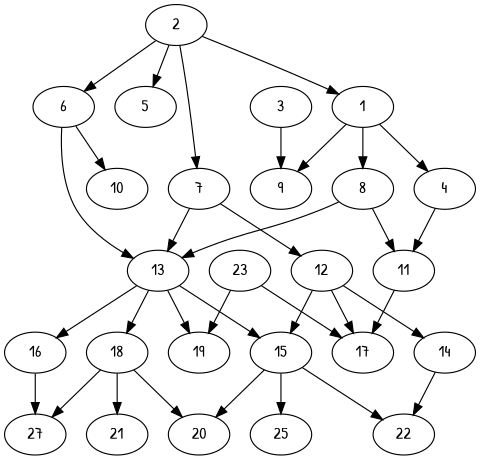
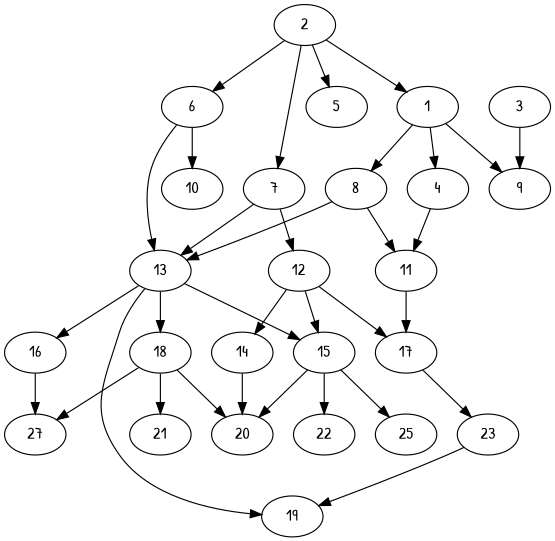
edge "23" -> "17": reversed
edge "14" -> "22": now "14" -> "20"
